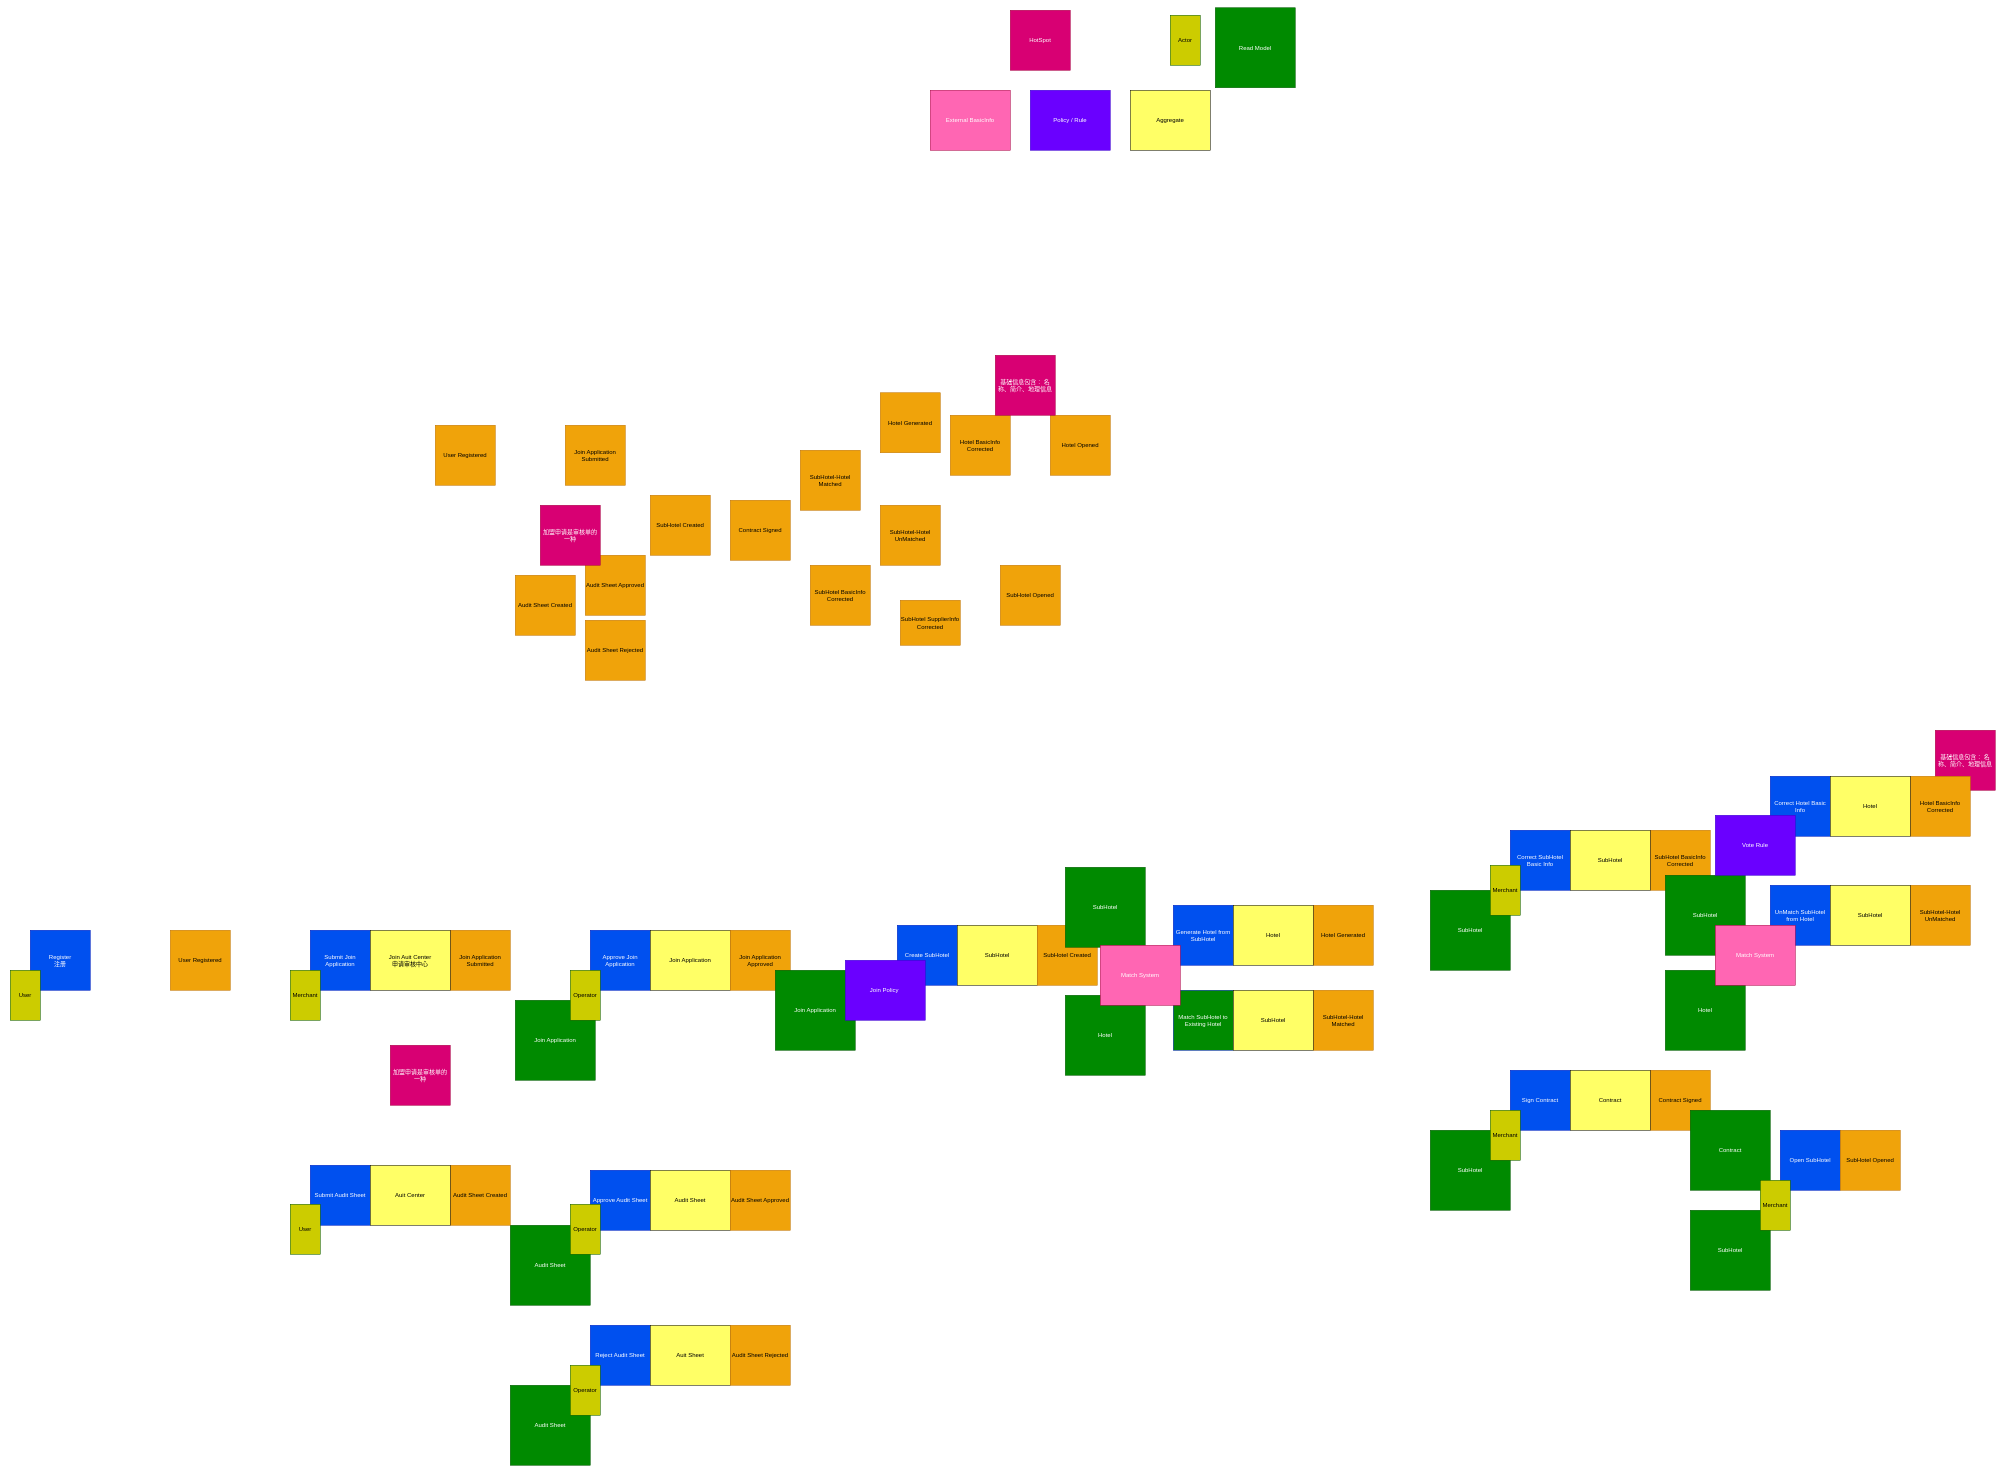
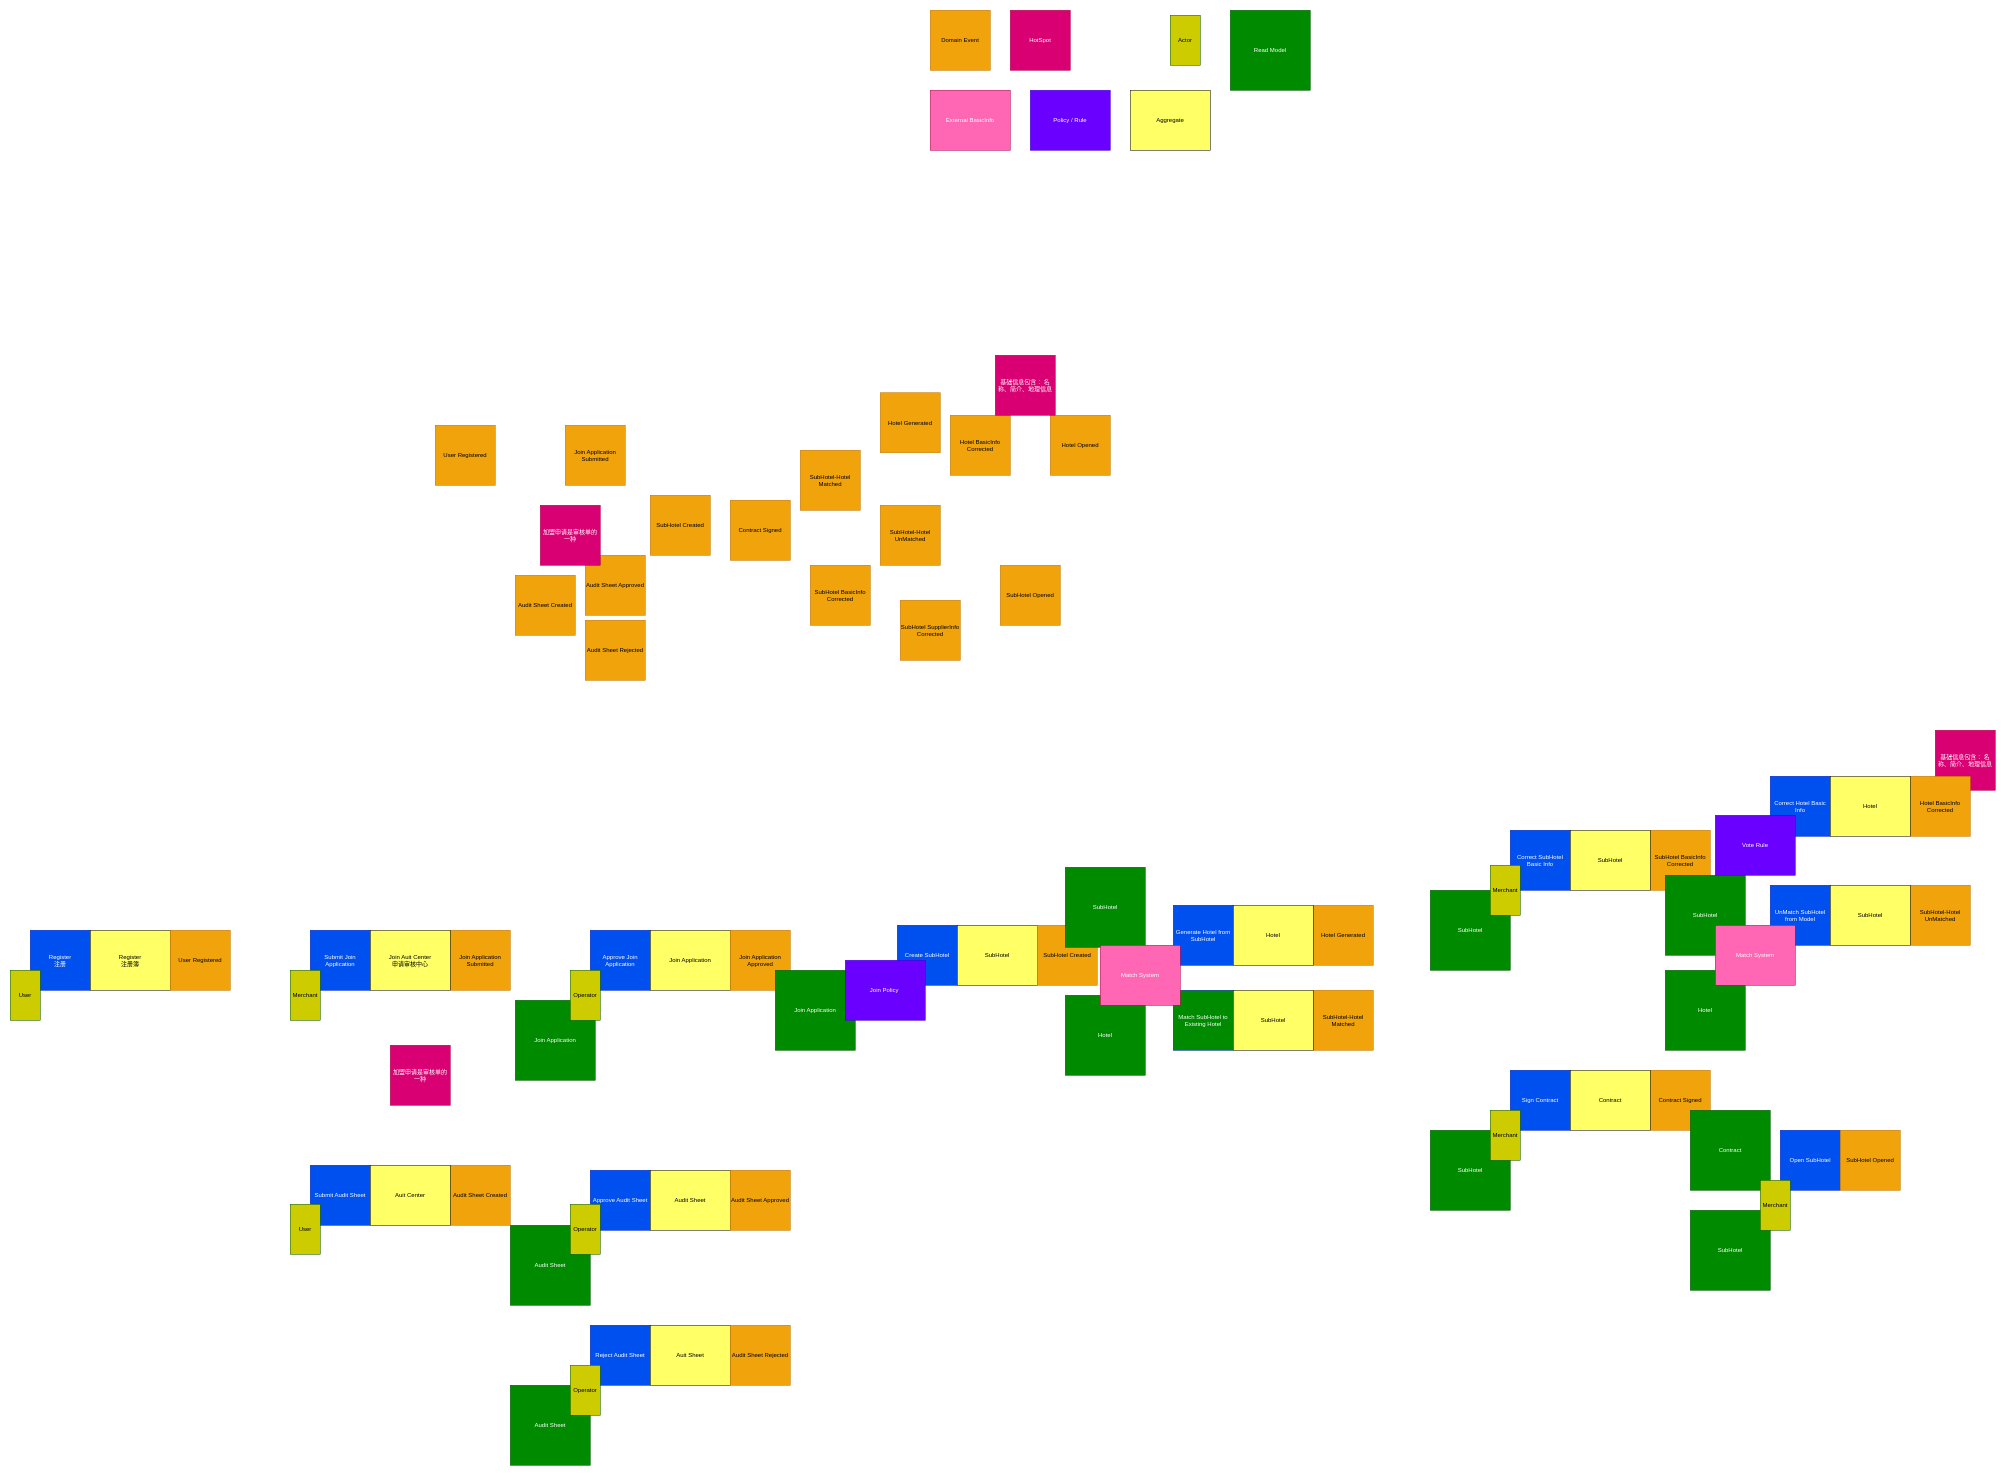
node "Domain Event": added
node "Read Model": moved (1255, 48) -> (1270, 50)
node "SubHotel SupplierInfo Corrected": size 60x45 -> 60x60
node "UnMatch SubHotel from Hotel": label "UnMatch SubHotel from Hotel" -> "UnMatch SubHotel from Model"
node "Register 注册簿": added
